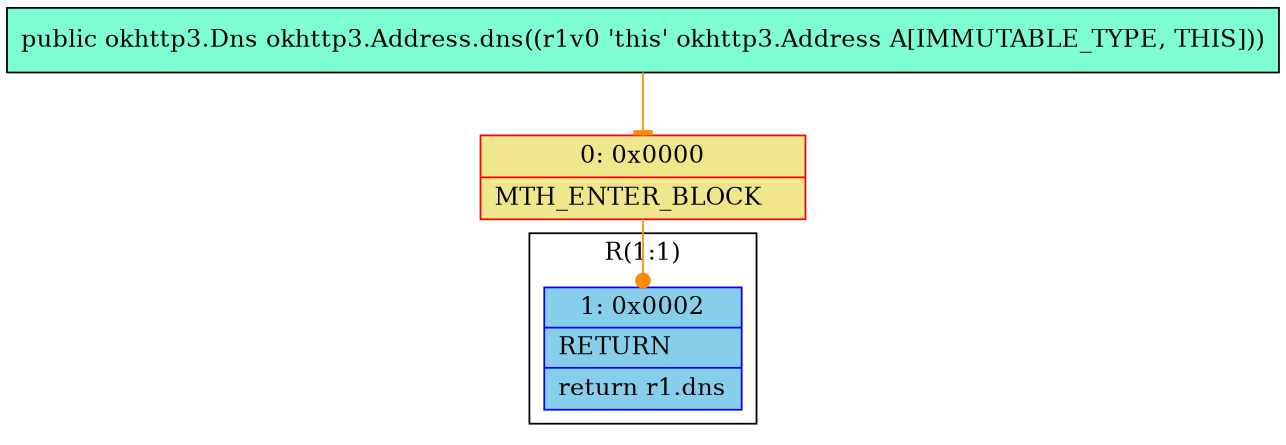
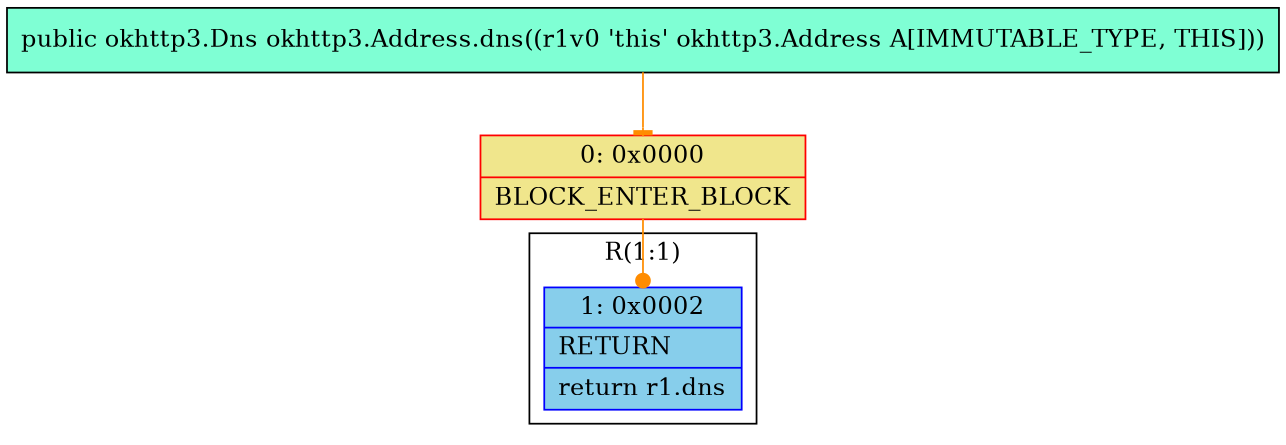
node "0: 0x0000": text "MTH_ENTER_BLOCK" -> "BLOCK_ENTER_BLOCK"
